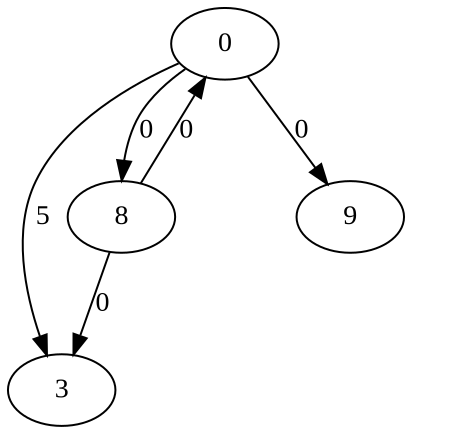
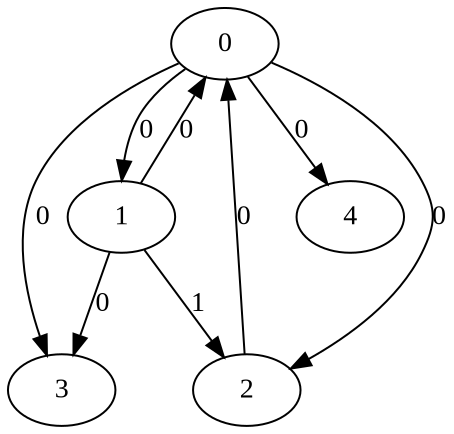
edge "0" -> "3": label "5" -> "0"
node "8": label "8" -> "1"
node "9": label "9" -> "4"
node "2": added
